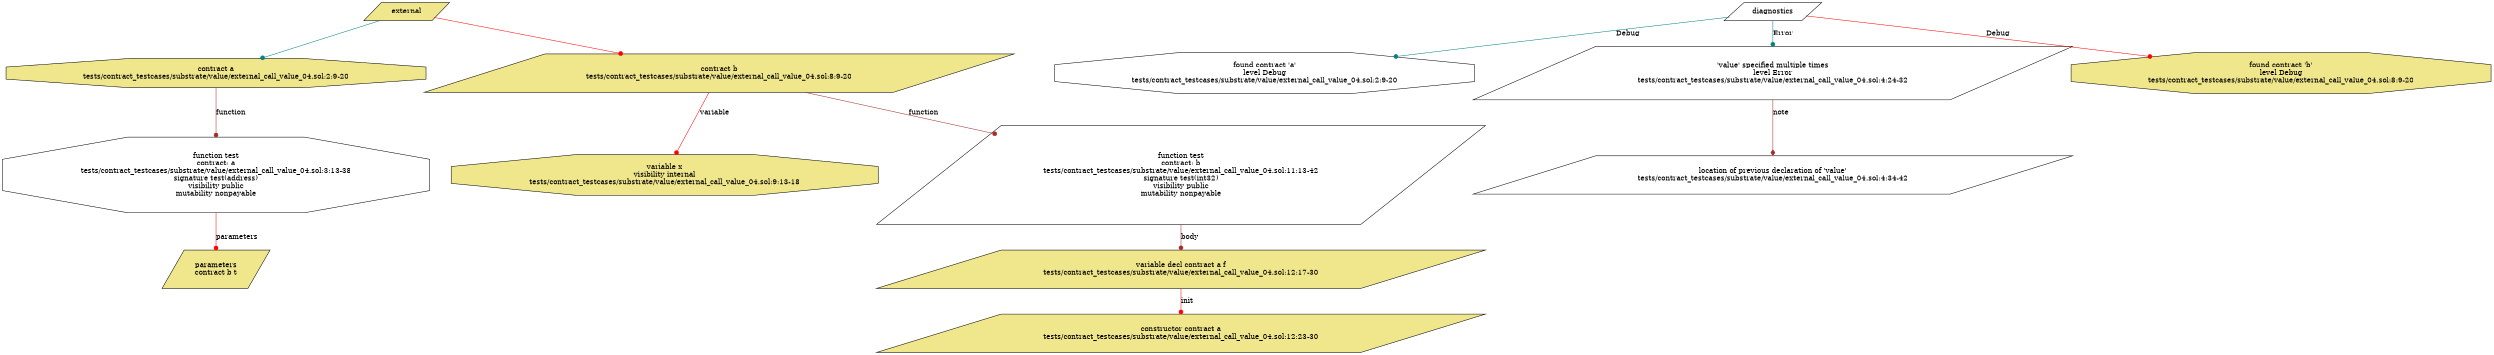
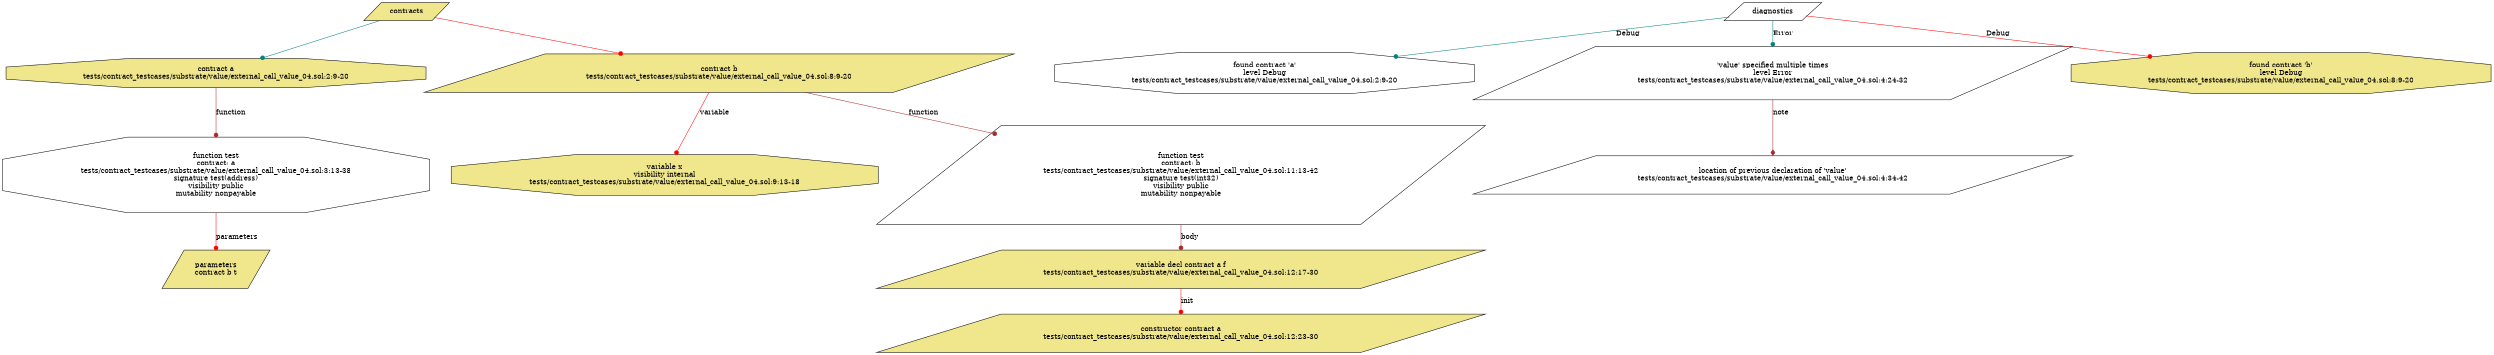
node "external": label "external" -> "contracts"
